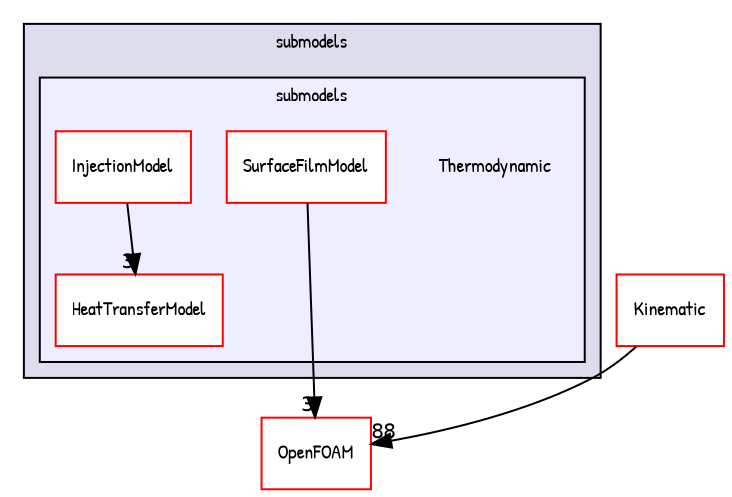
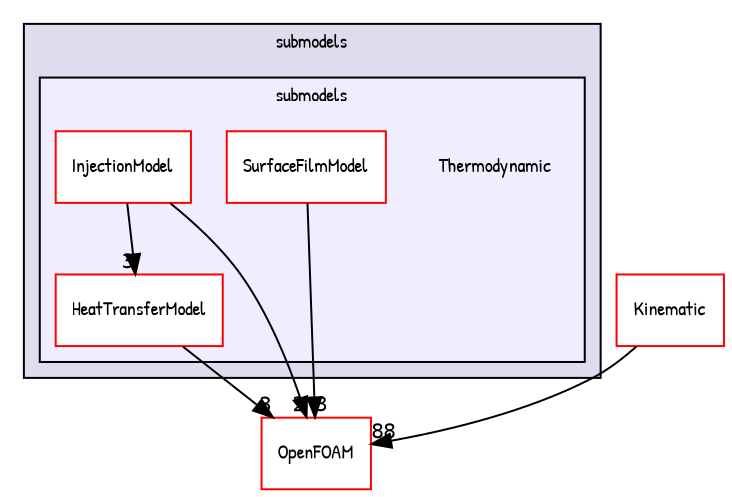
edge "InjectionModel" -> "OpenFOAM": added
edge "HeatTransferModel" -> "OpenFOAM": added
